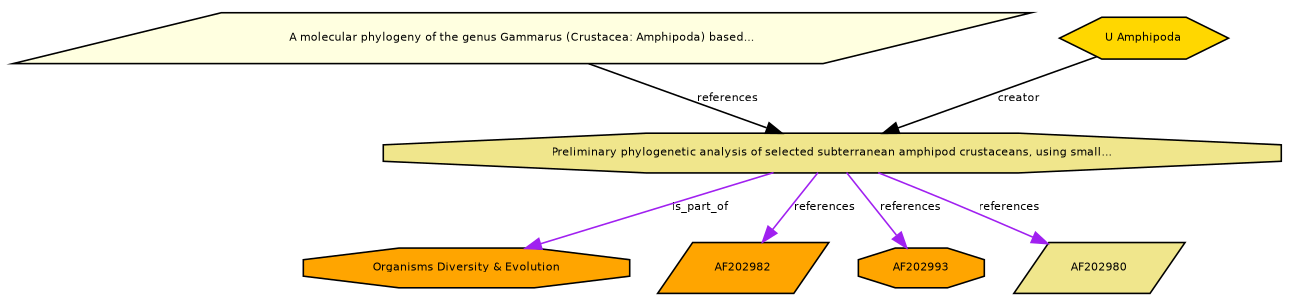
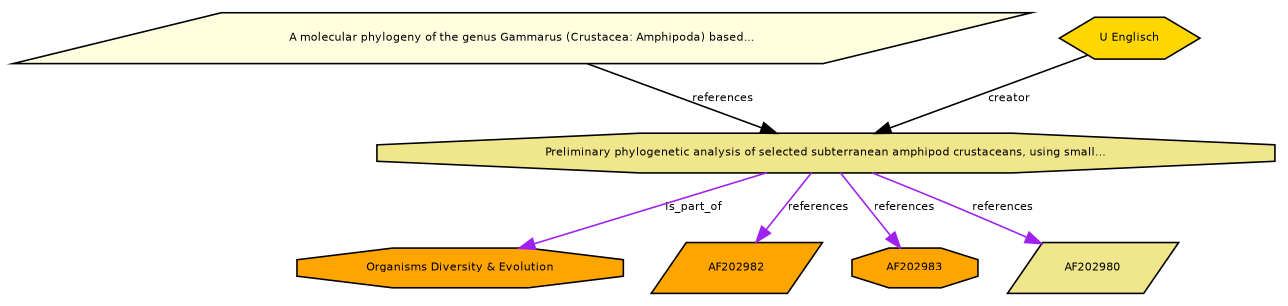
node "U Amphipoda": label "U Amphipoda" -> "U Englisch"
node "AF202993": label "AF202993" -> "AF202983"
